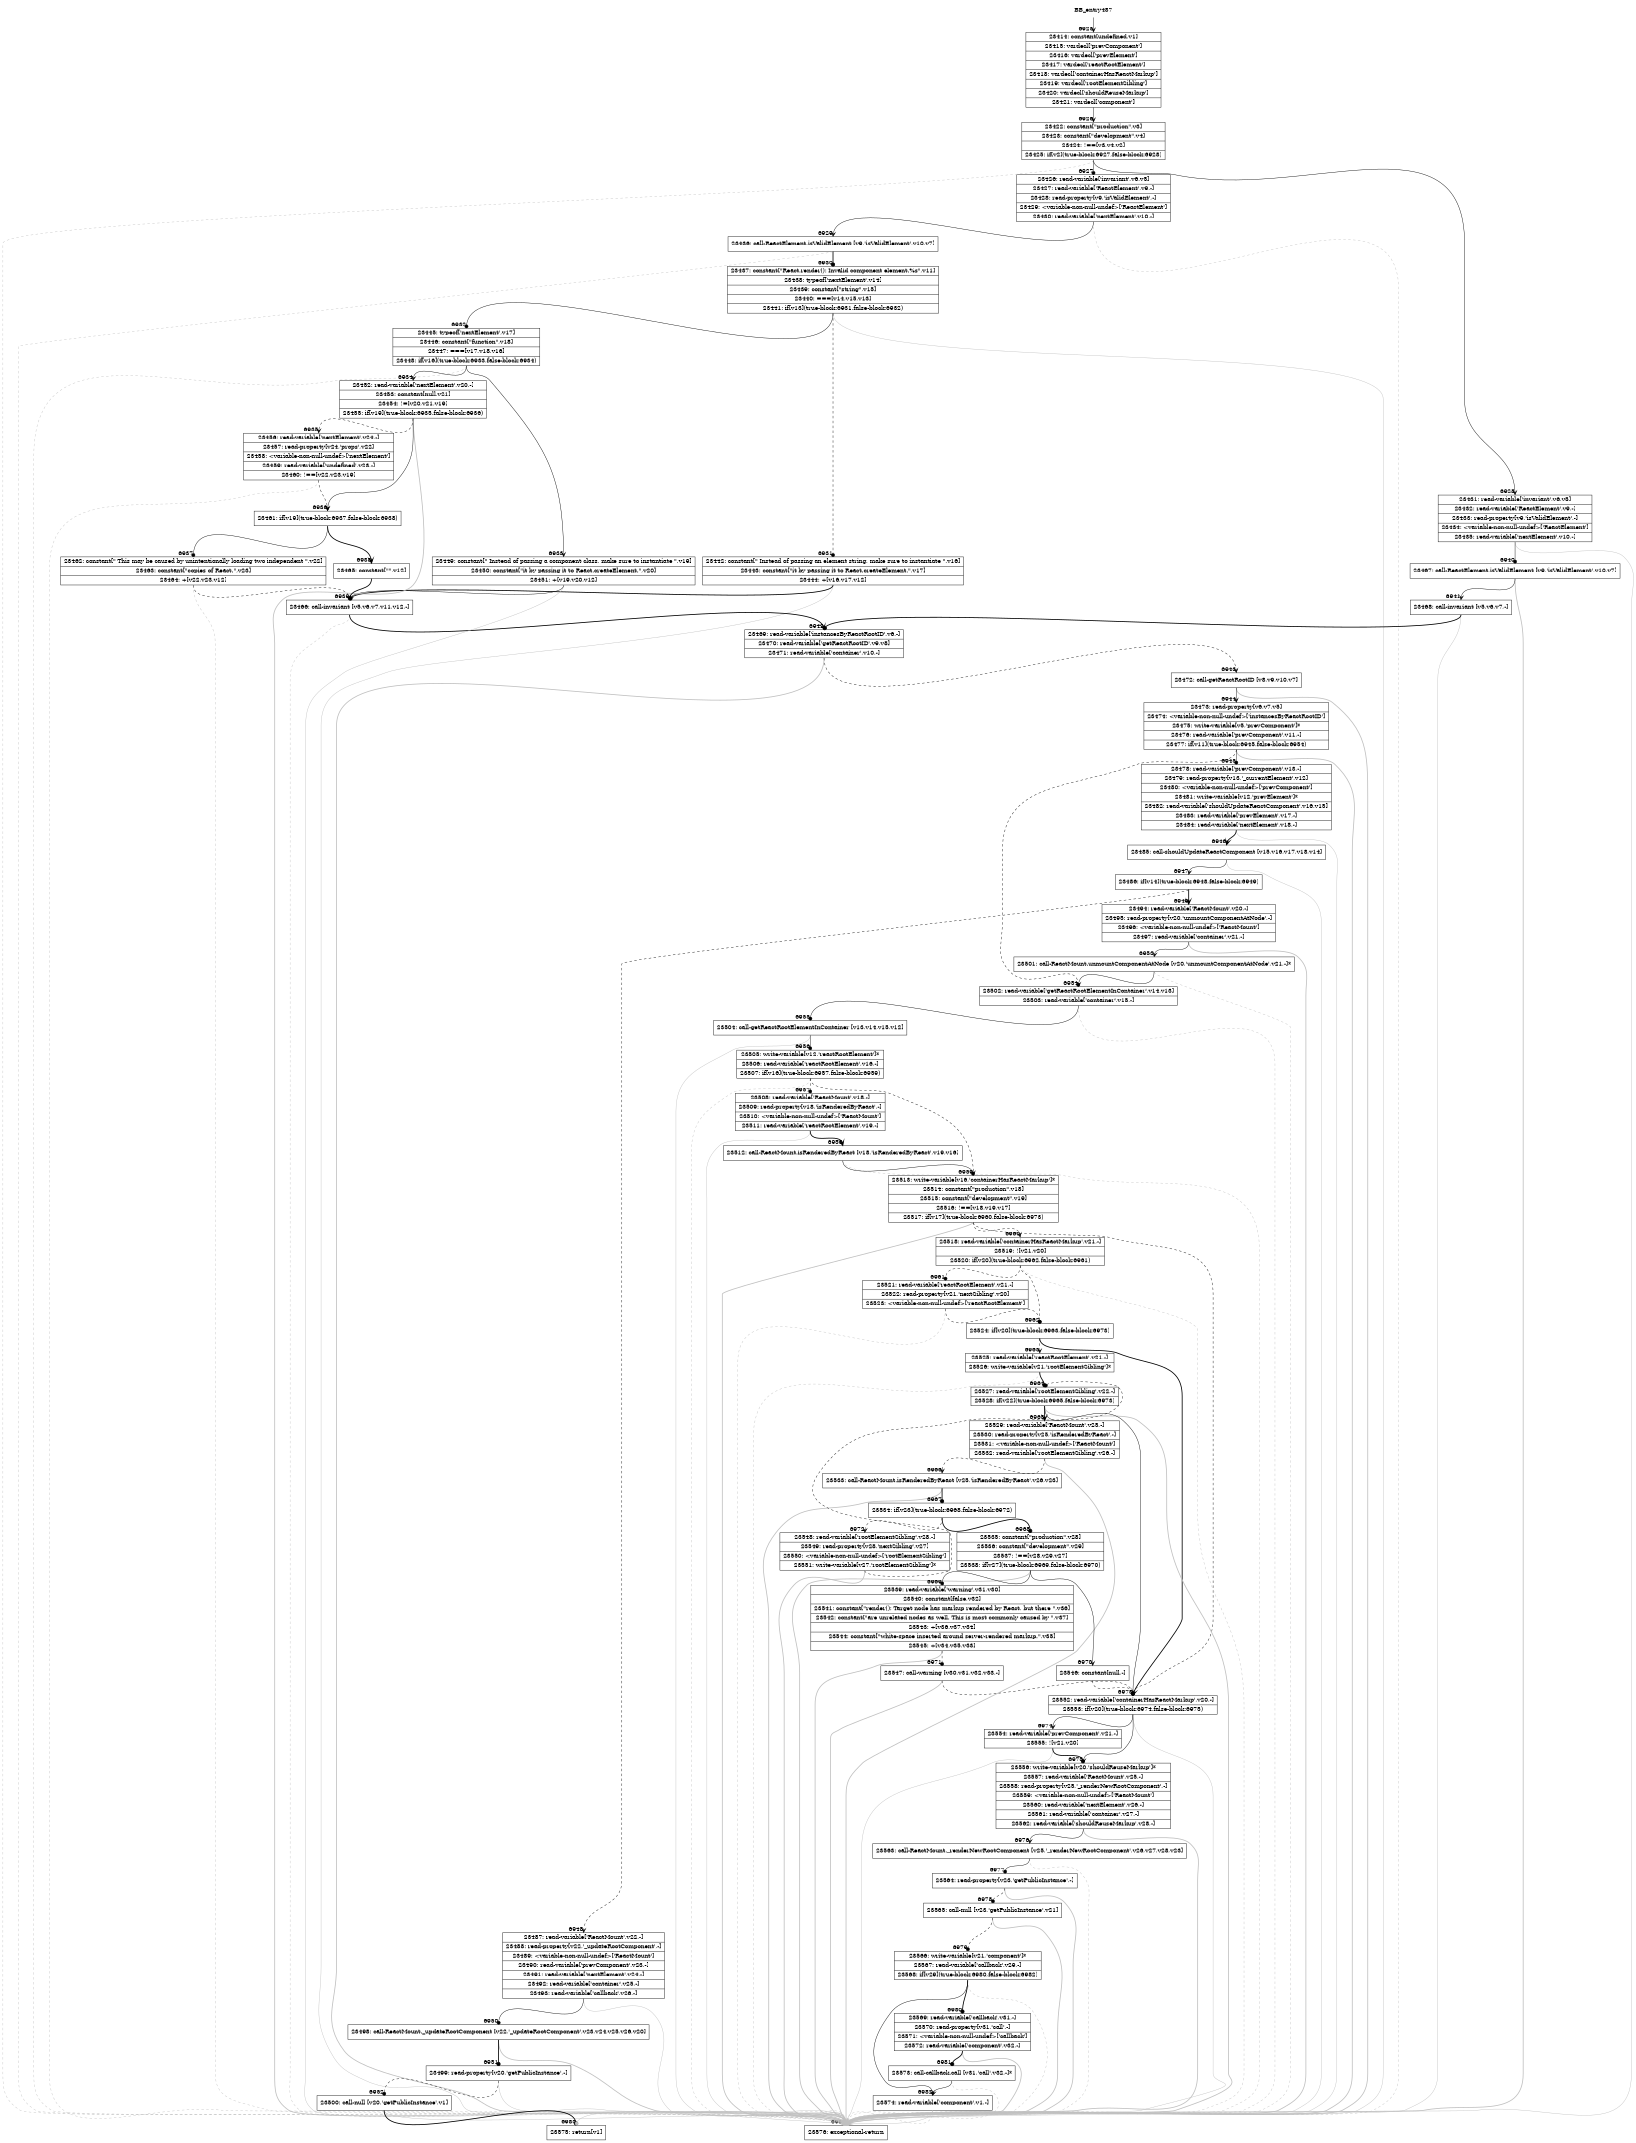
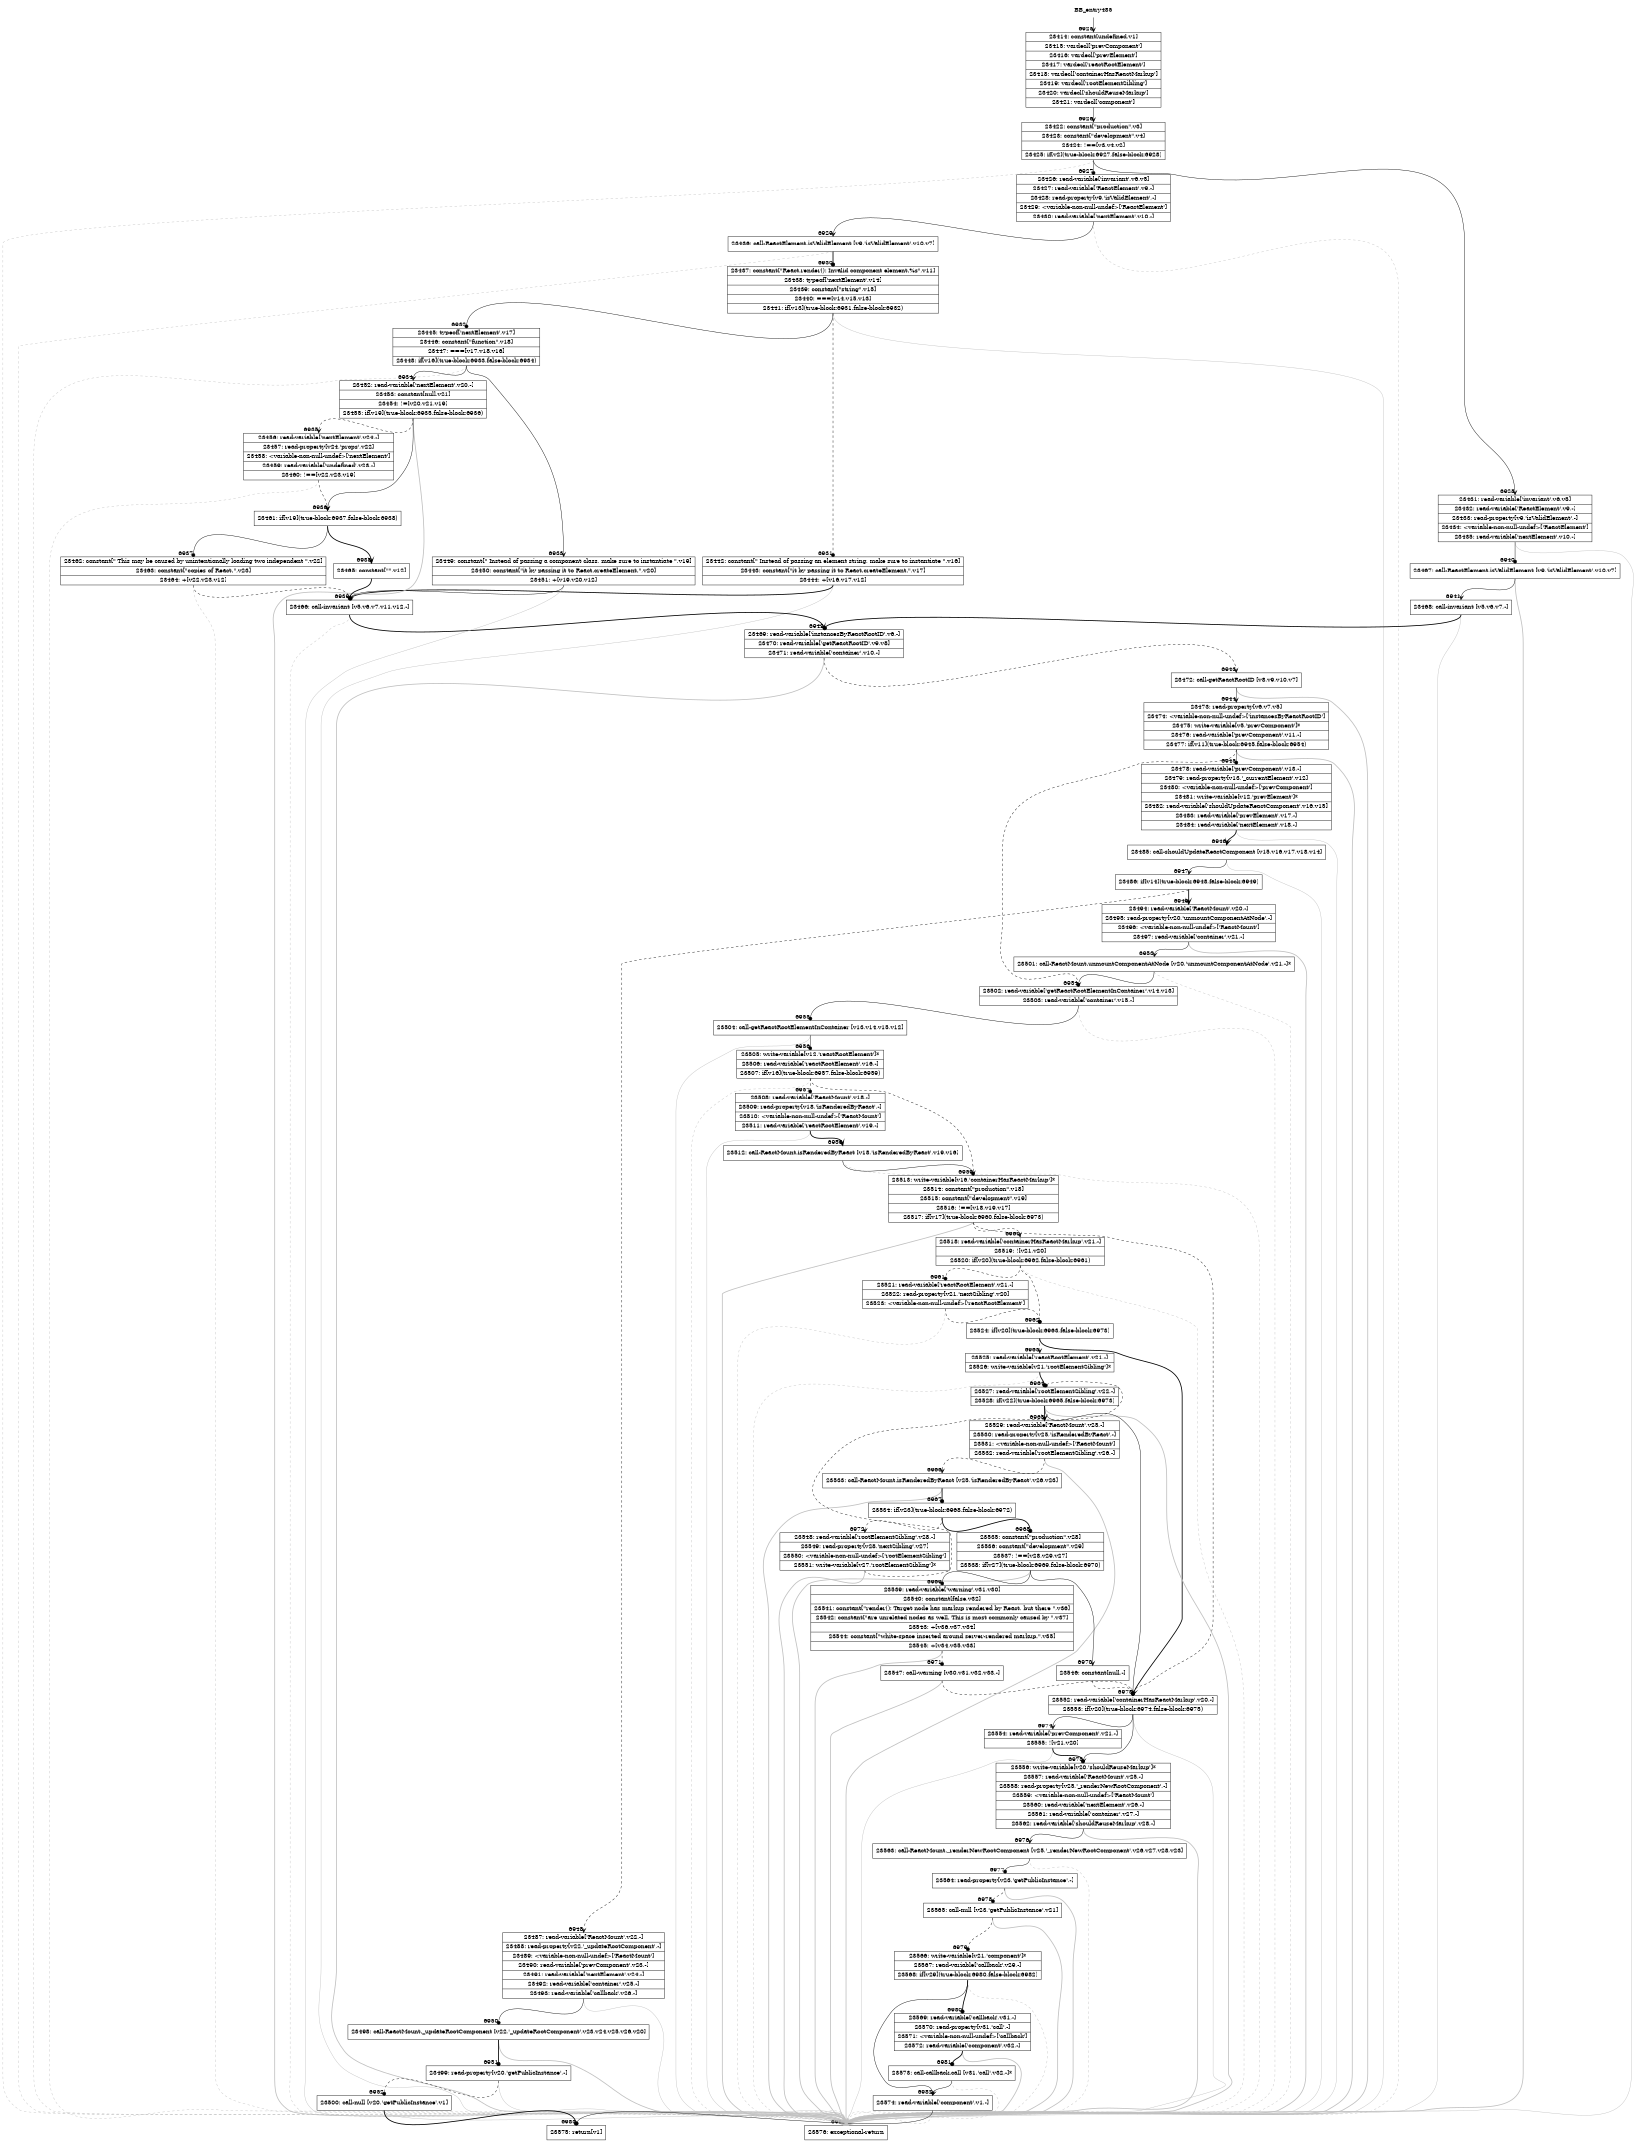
node "BB_entry487": label "BB_entry487" -> "BB_entry485"
edge "23574: read-variable['component',v1,-]" -> "23575: return[v1]": color gray -> black
